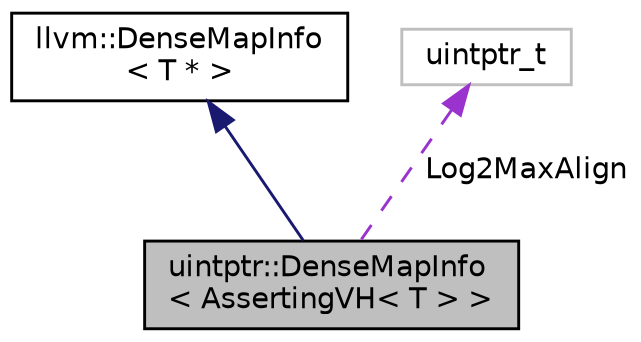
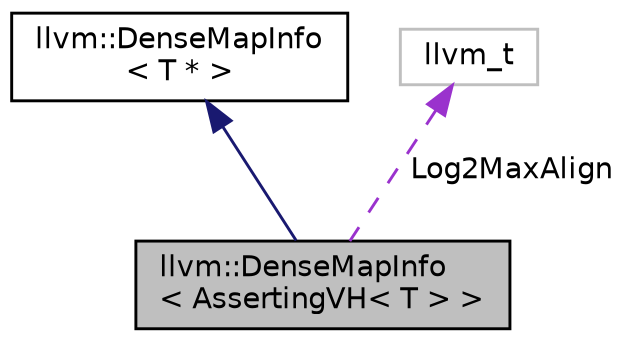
node "uintptr_t": label "uintptr_t" -> "llvm_t"
node "uintptr::DenseMapInfo < AssertingVH< T > >": label "uintptr::DenseMapInfo < AssertingVH< T > >" -> "llvm::DenseMapInfo < AssertingVH< T > >"
